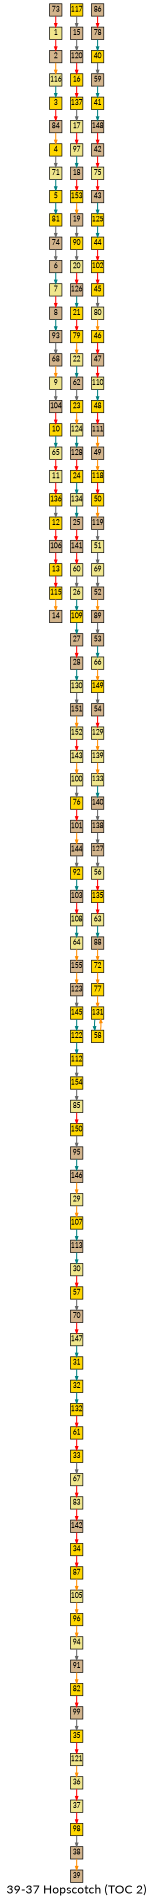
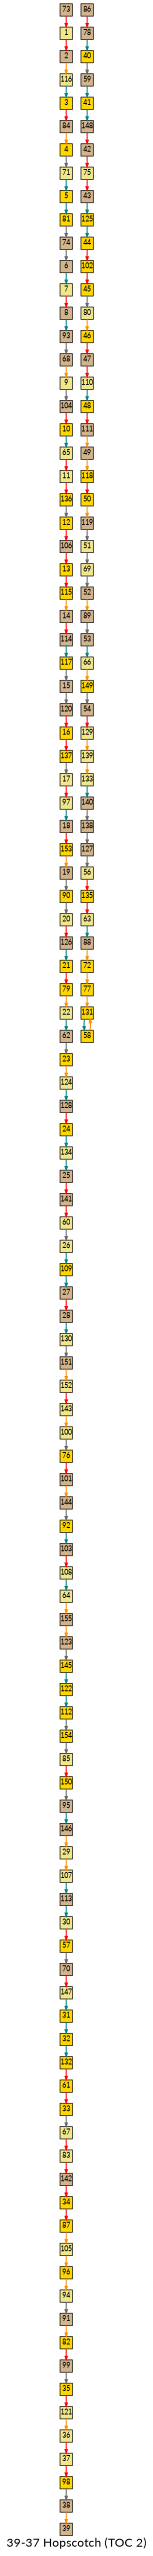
node "114": added
node "107": fillcolor gold -> khaki
